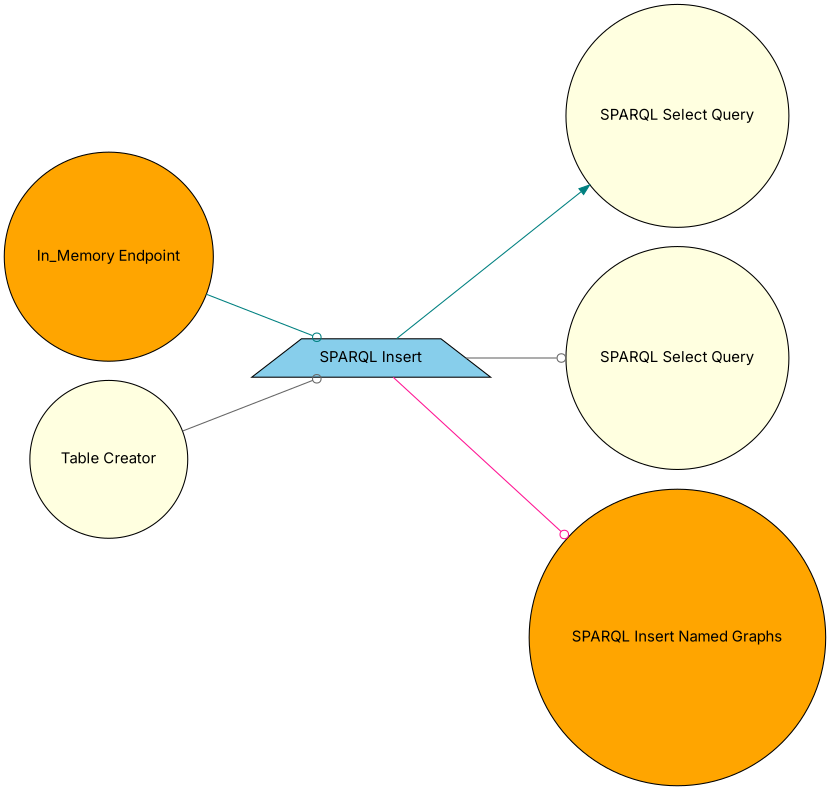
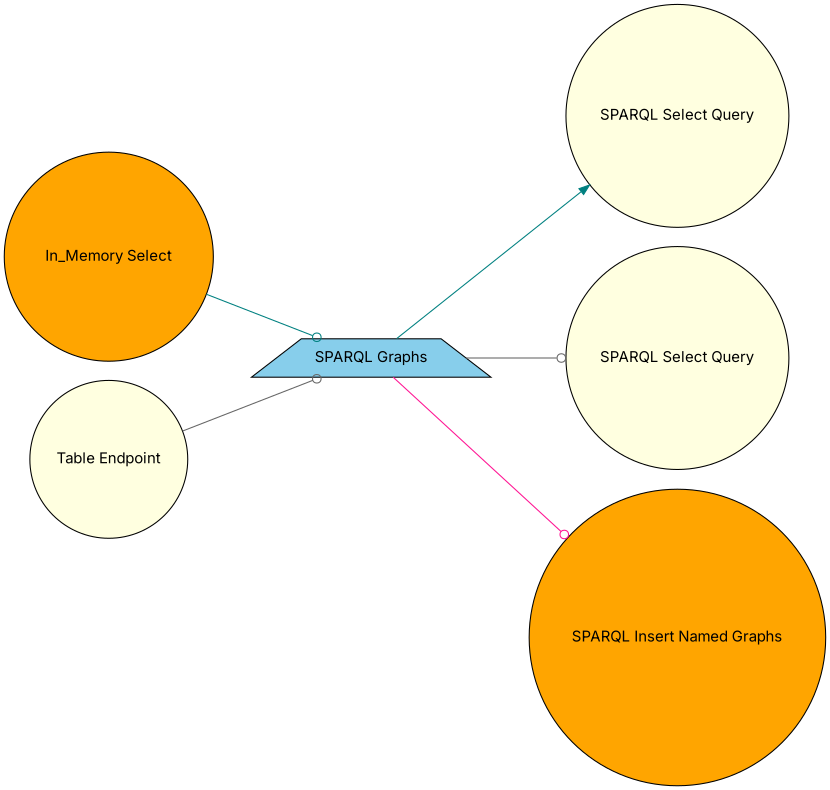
node "In_Memory Endpoint": label "In_Memory Endpoint" -> "In_Memory Select"
node "SPARQL Insert": label "SPARQL Insert" -> "SPARQL Graphs"
node "Table Creator": label "Table Creator" -> "Table Endpoint"
